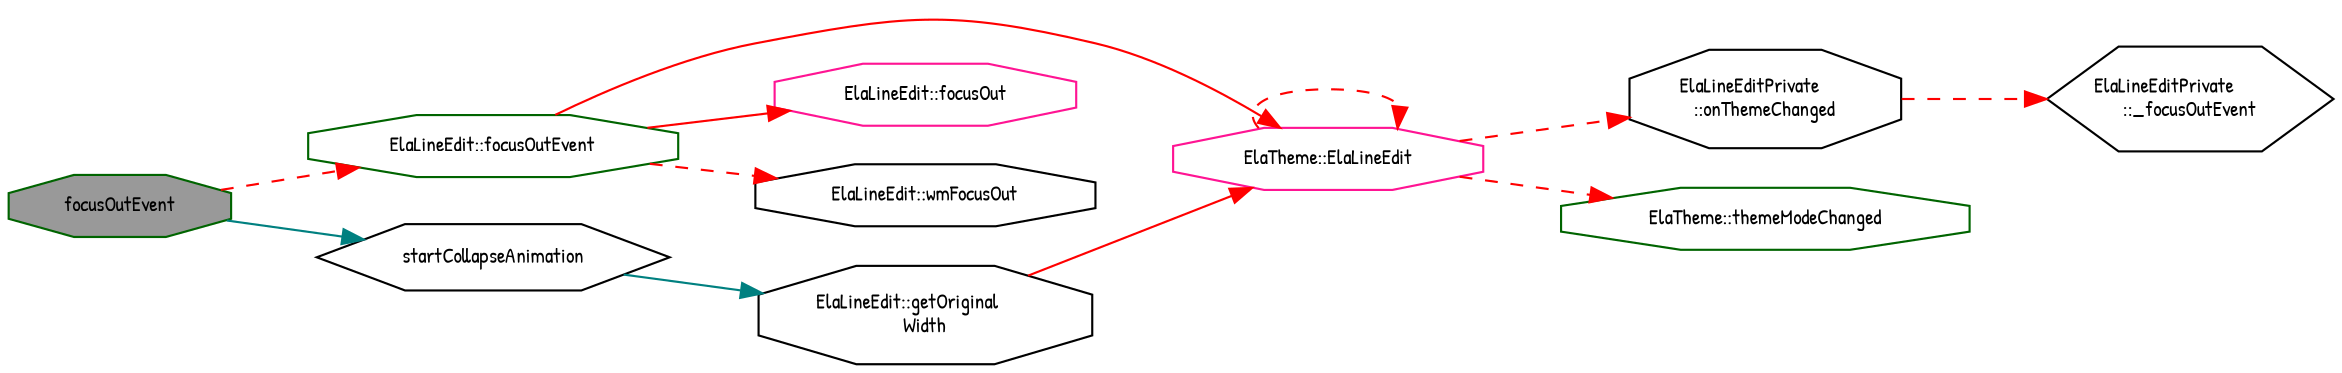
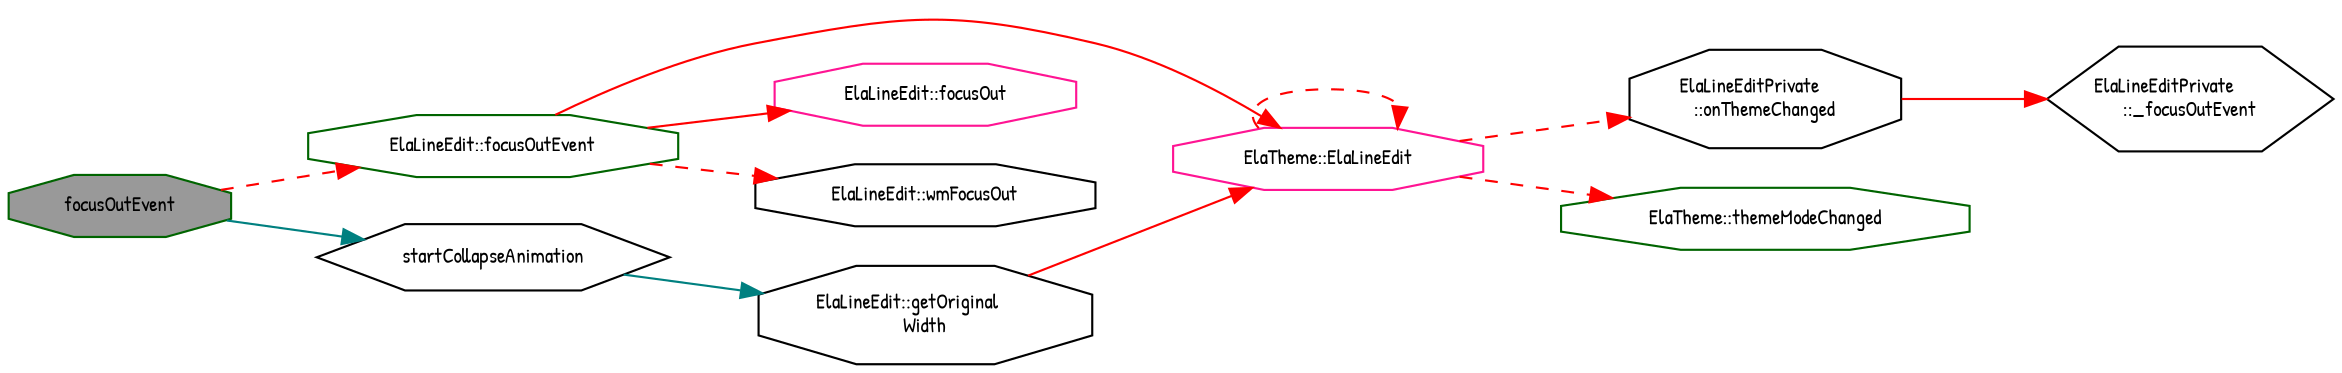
edge "ElaLineEditPrivate ::onThemeChanged" -> "ElaLineEditPrivate ::_focusOutEvent": style dashed -> solid
